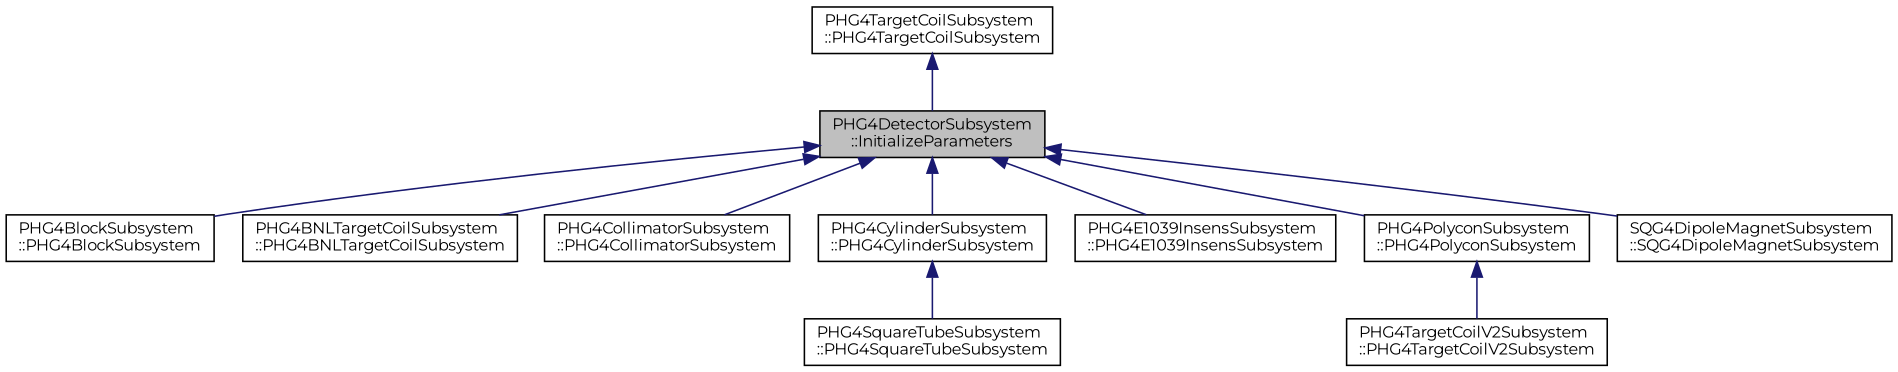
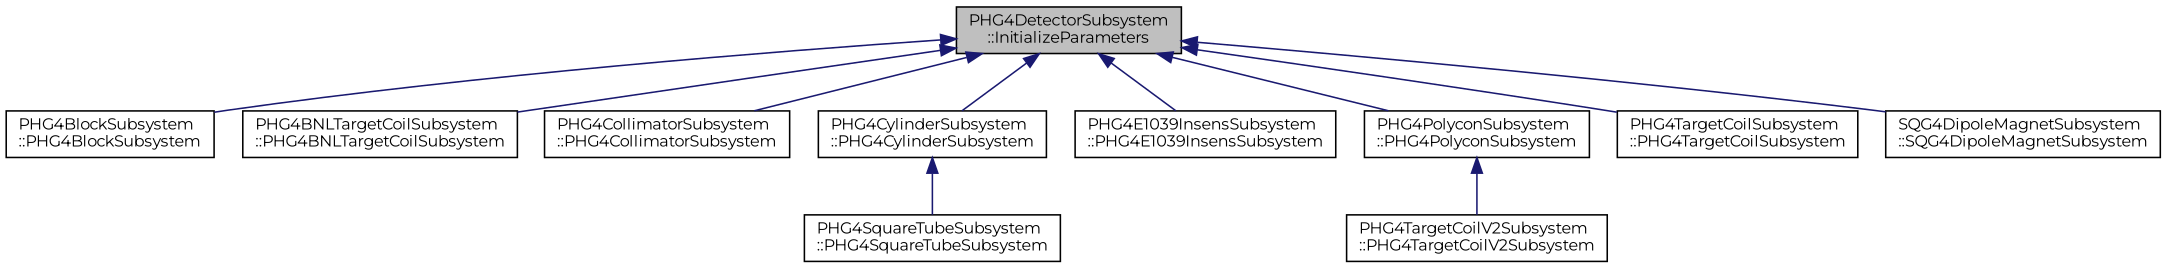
edge "PHG4DetectorSubsystem ::InitializeParameters" -> "PHG4TargetCoilSubsystem ::PHG4TargetCoilSubsystem": reversed
